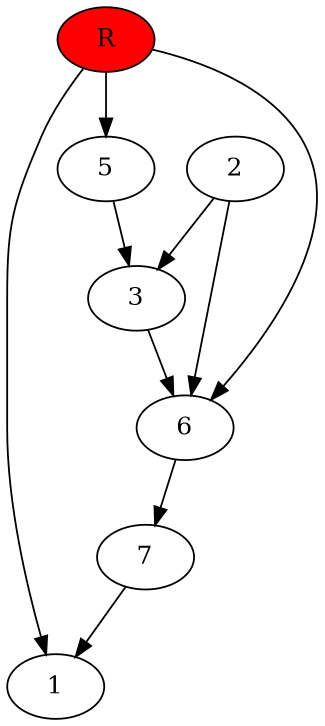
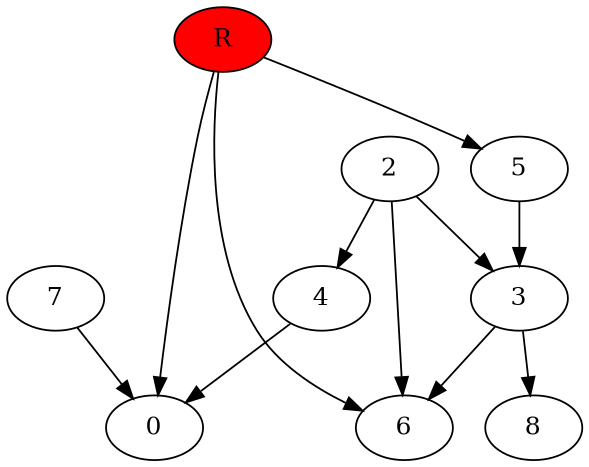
node "4": added
node "8": added
edge "6" -> "7": removed
node "1": label "1" -> "0"
